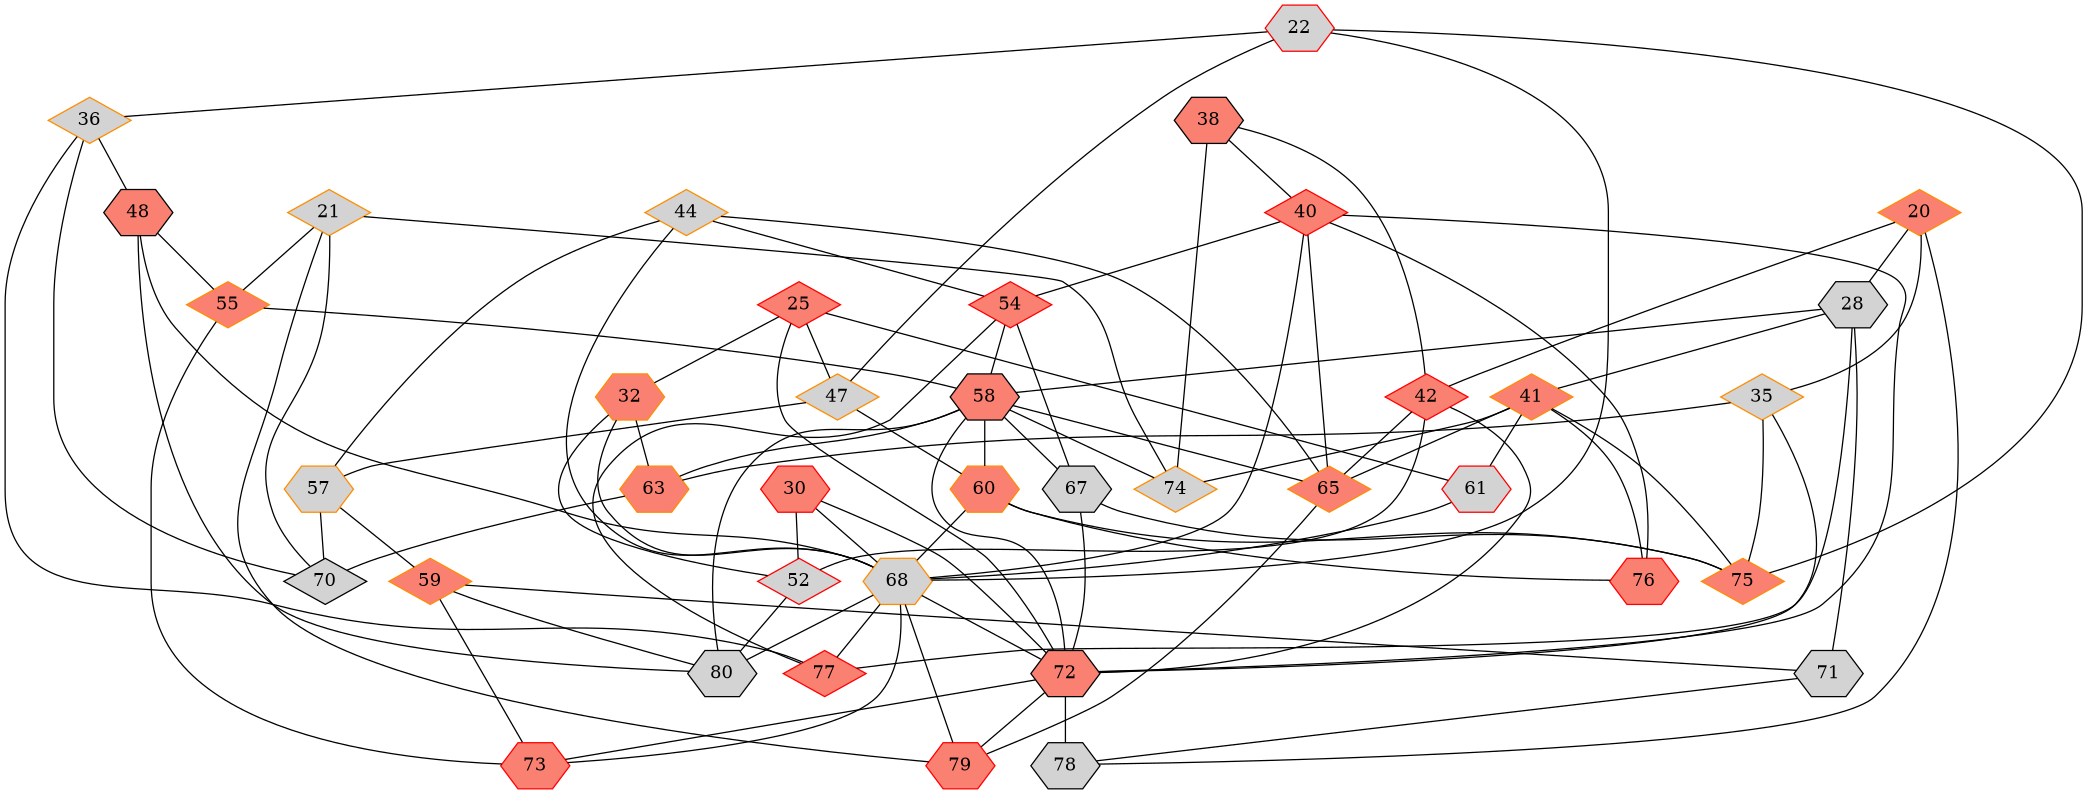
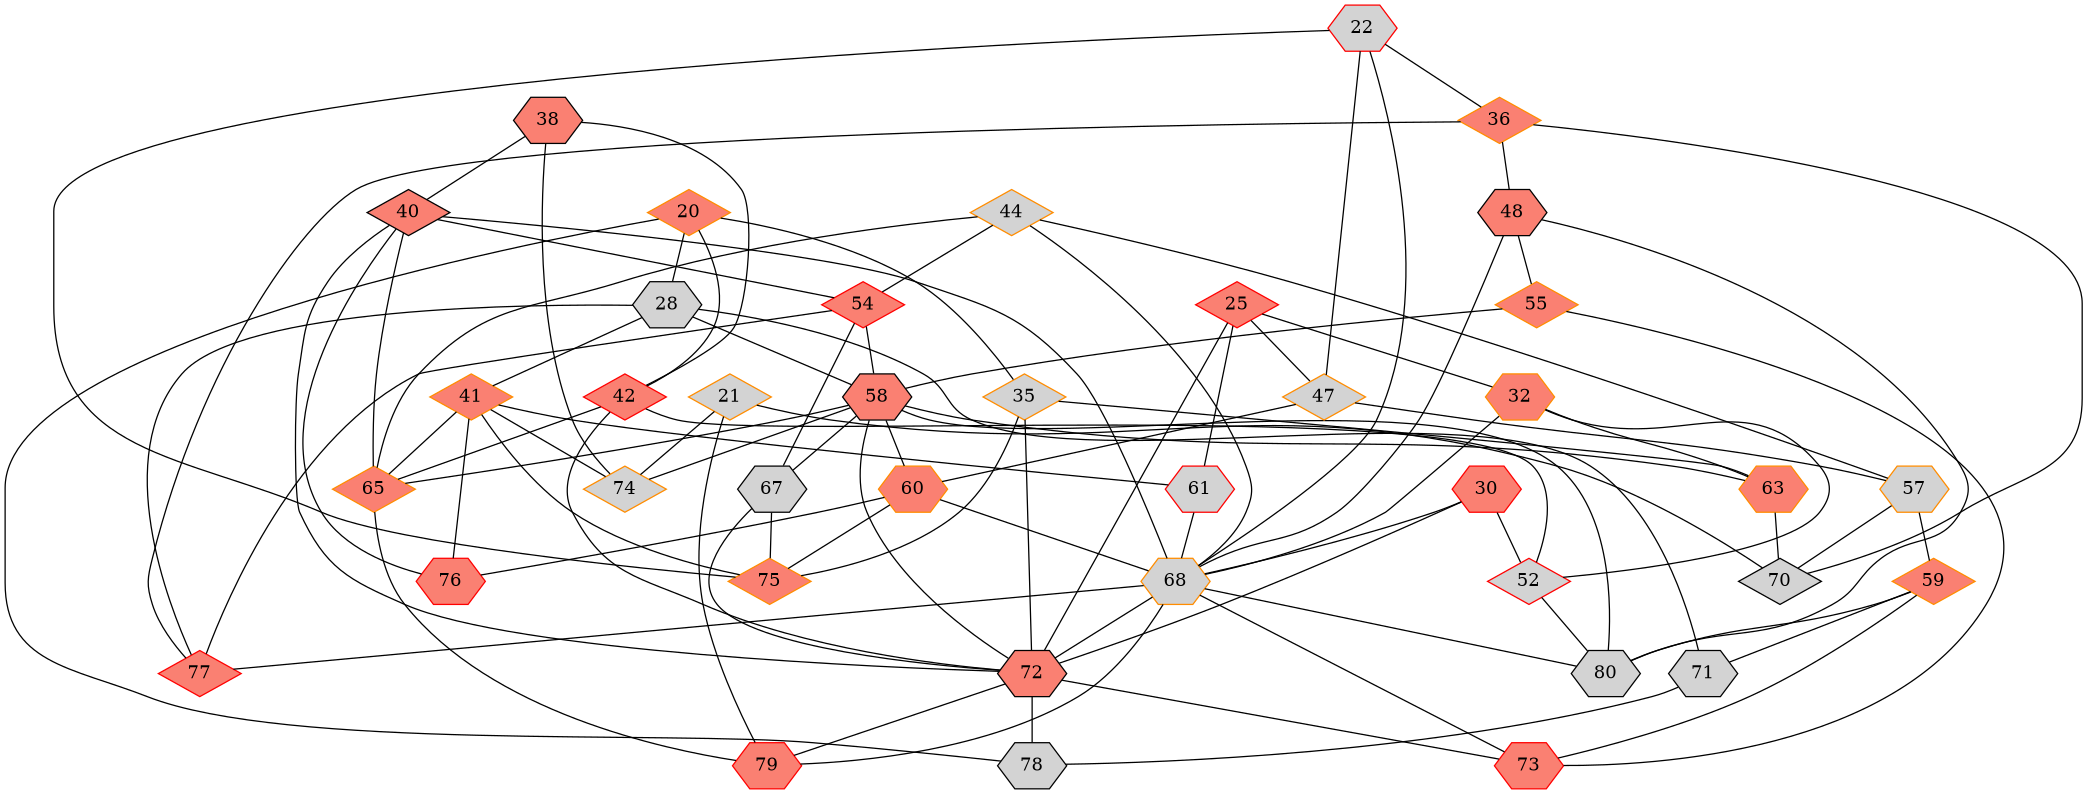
node "36": fillcolor lightgrey -> salmon
node "40": color red -> black
edge "21" -- "55": removed
